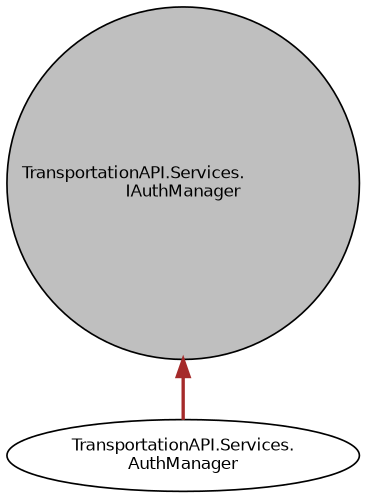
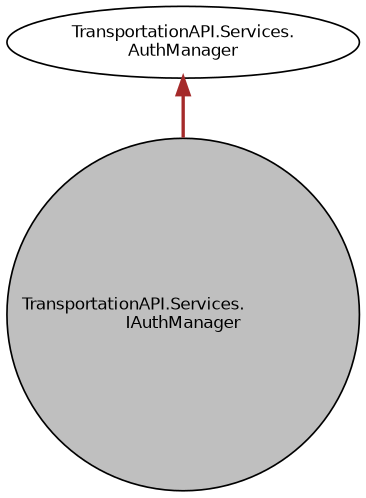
edge "TransportationAPI.Services. AuthManager" -> "TransportationAPI.Services. IAuthManager": reversed
